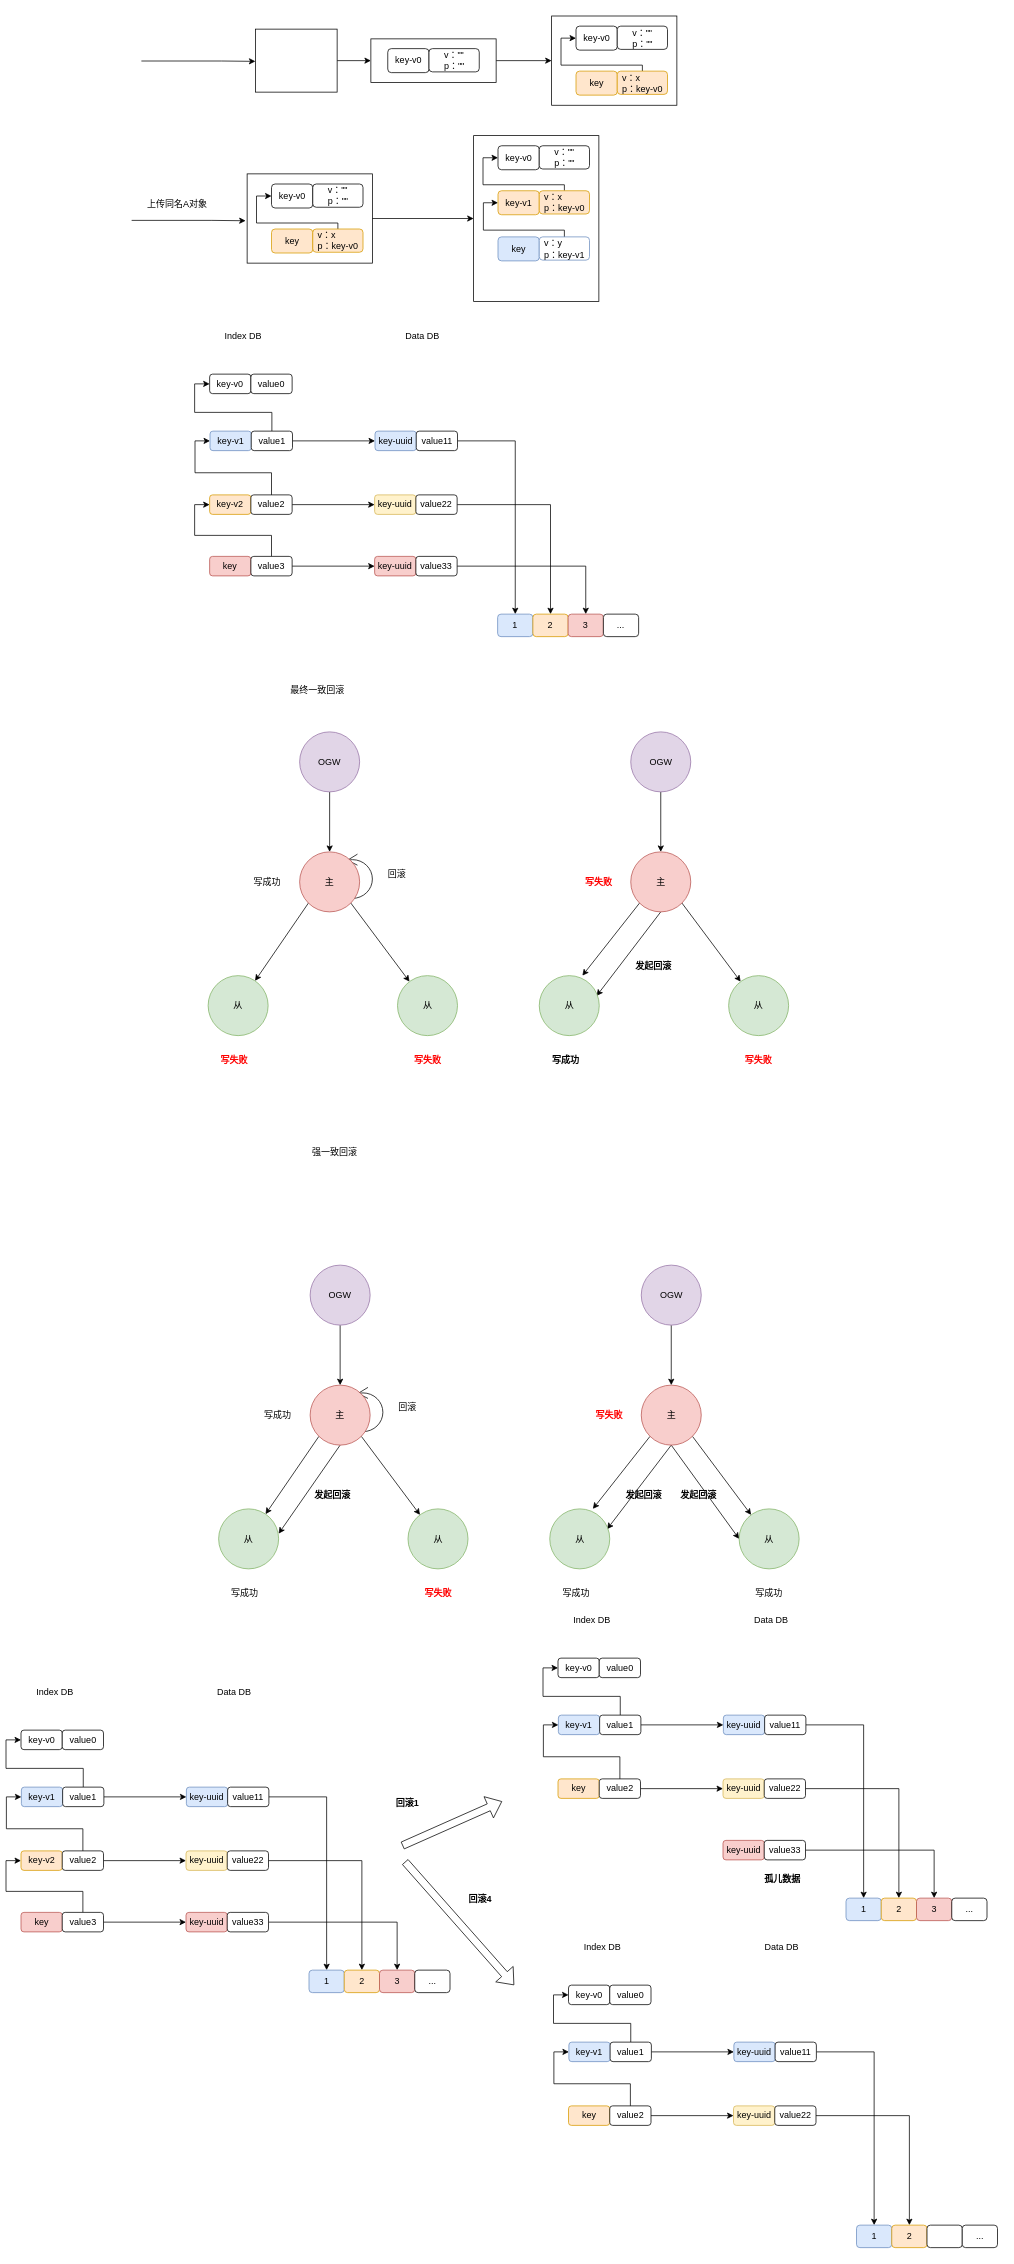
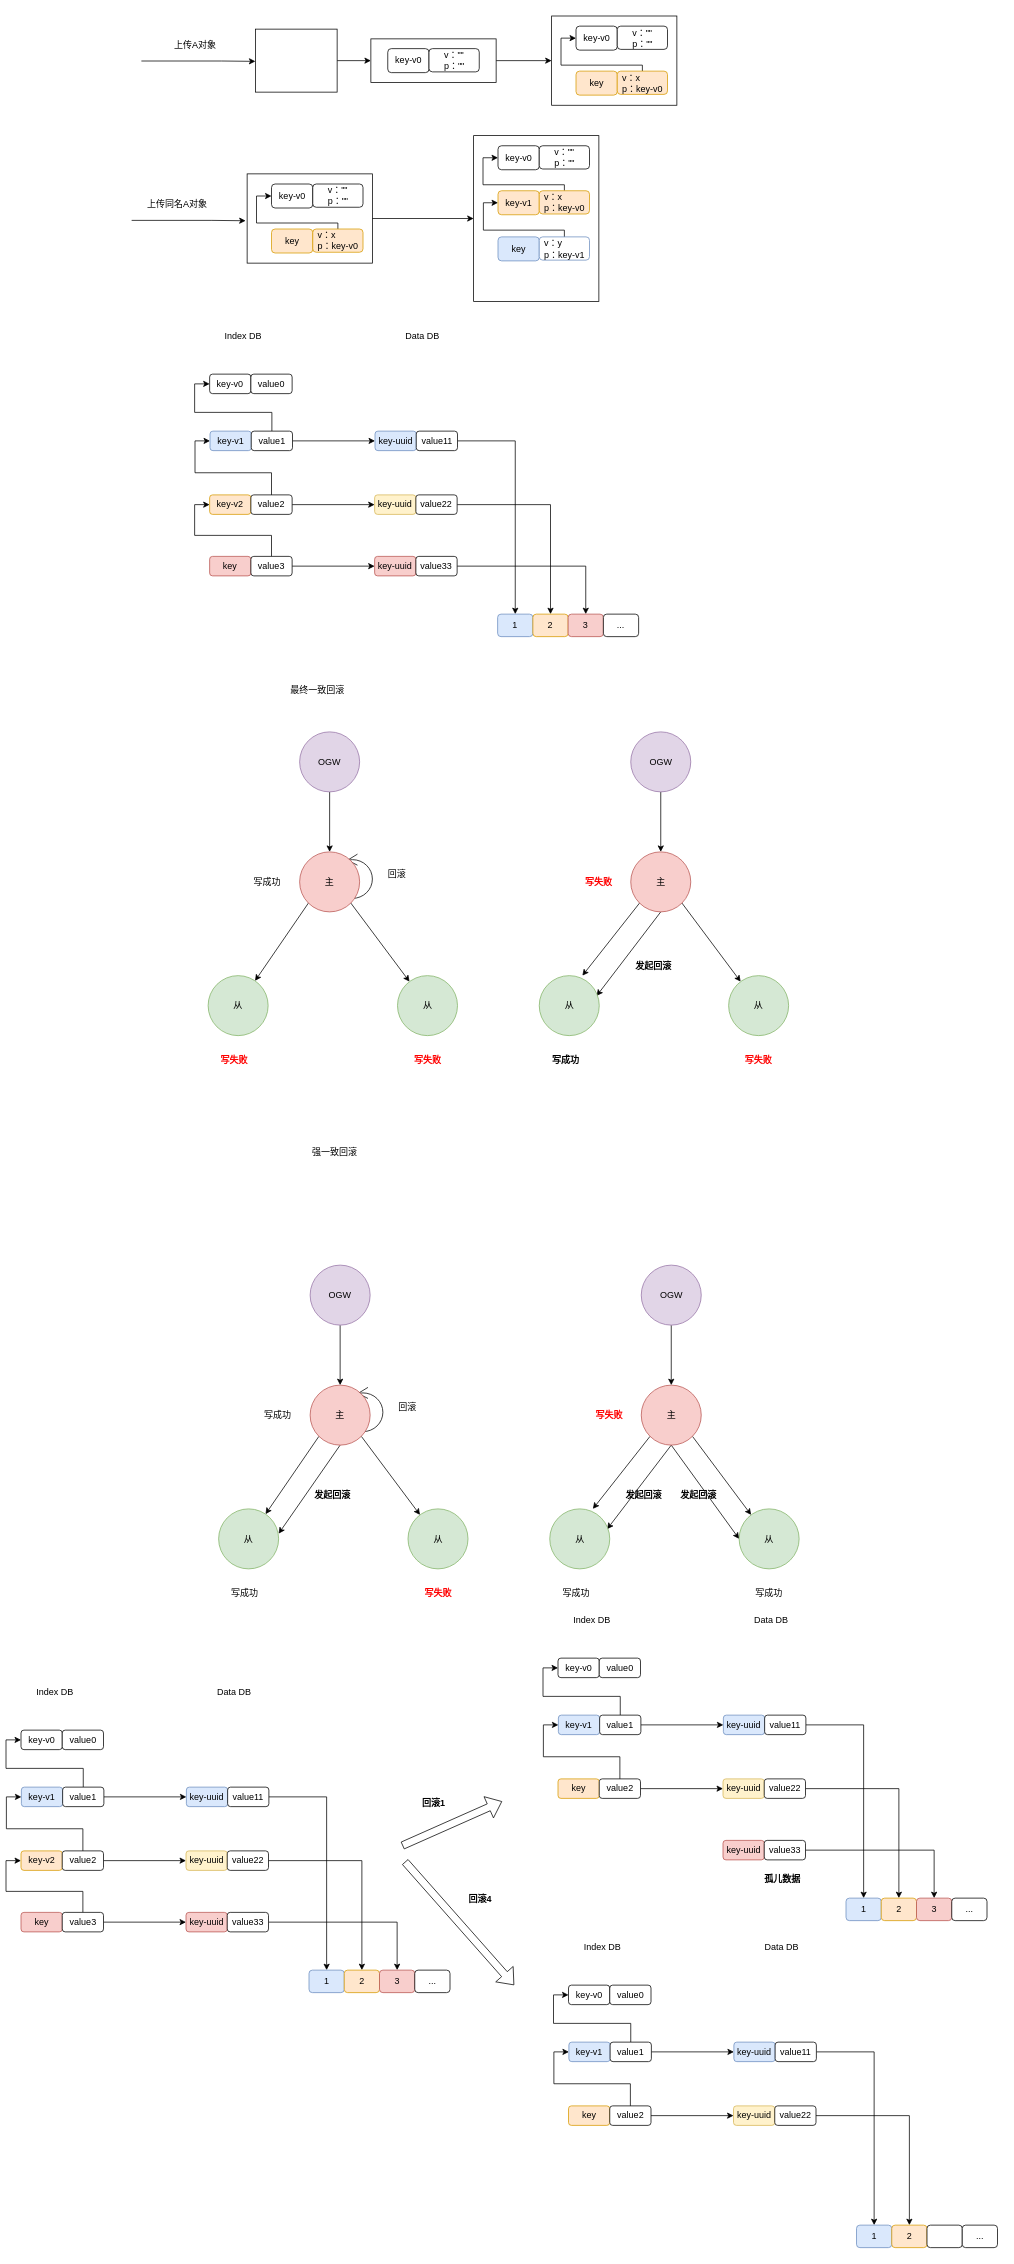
node "上传A对象": added
node "回滚1": moved (407, 1803) -> (434, 1803)
